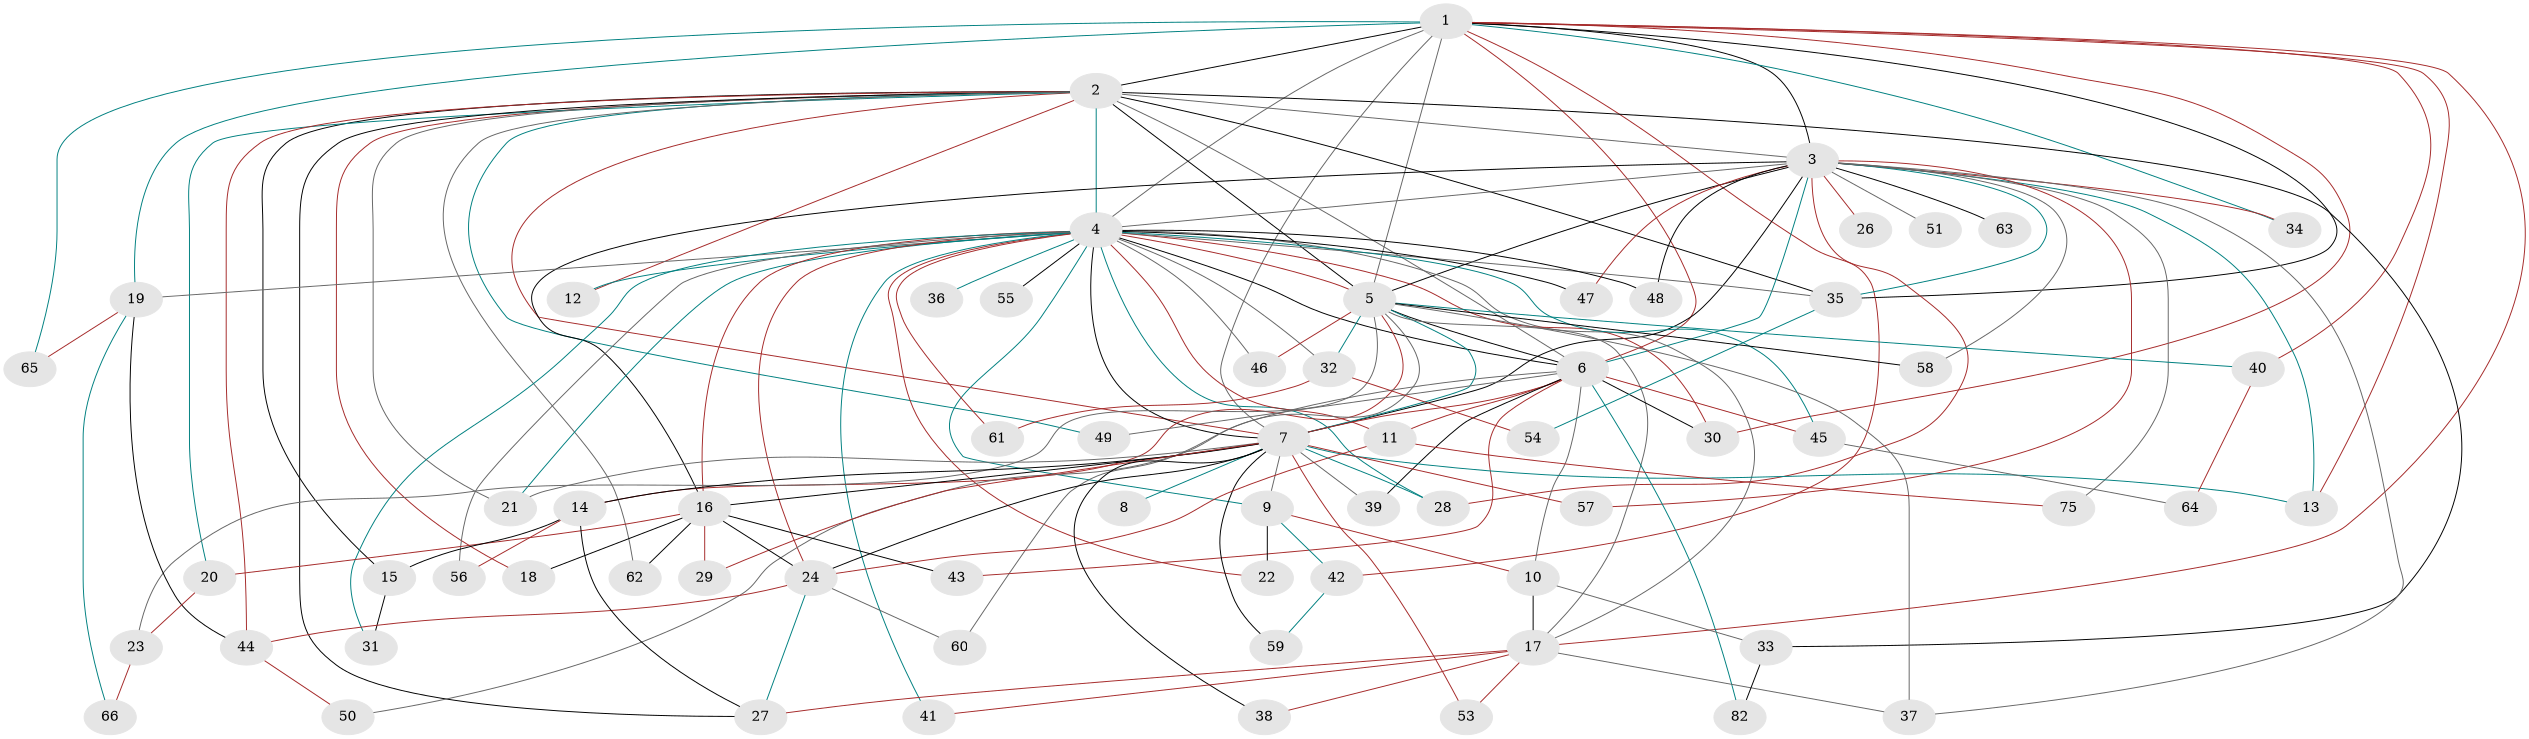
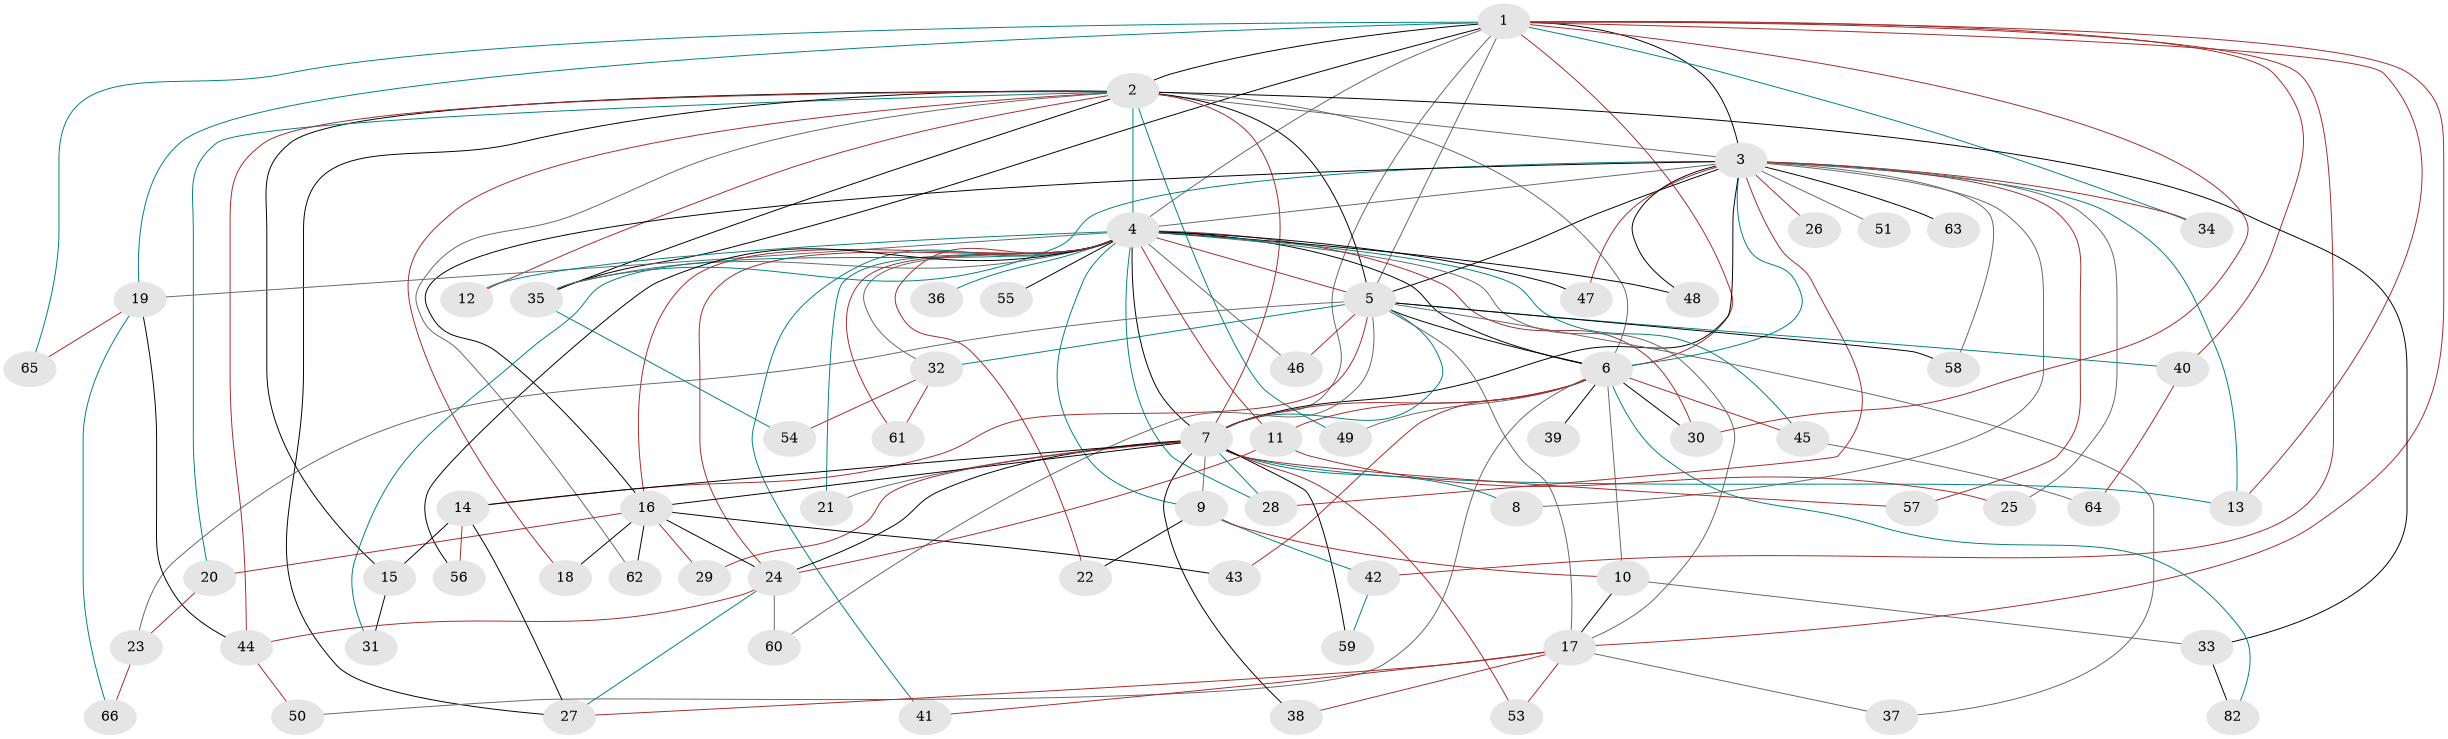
edge "2" -- "21": removed
edge "4" -- "56": color gray40 -> black
edge "3" -- "37": now "3" -- "8"
edge "7" -- "39": removed
node "75": label "75" -> "25"
